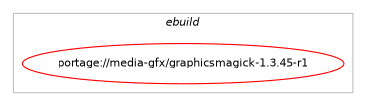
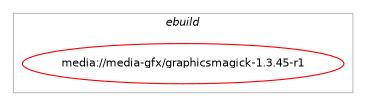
node "portage://media-gfx/graphicsmagick-1.3.45-r1": label "portage://media-gfx/graphicsmagick-1.3.45-r1" -> "media://media-gfx/graphicsmagick-1.3.45-r1"
